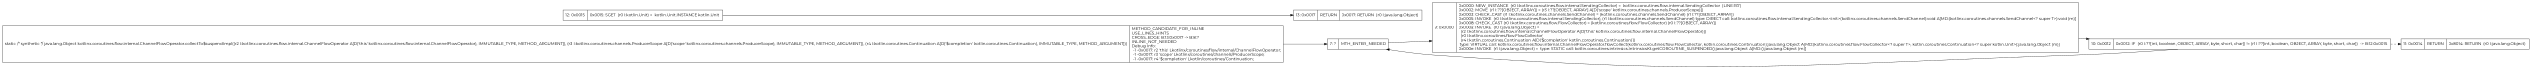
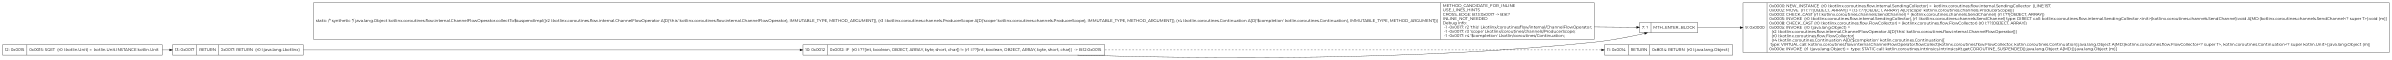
node "13: 0x0017": text "0x0017: RETURN  (r0 I:java.lang.Object)" -> "0x0017: RETURN  (r0 I:java.lang.Lkotlinx)"
edge "9: 0x0000" -> "10: 0x0012": now "13: 0x0017" -> "10: 0x0012"
node "7: ?": text "MTH_ENTER_NEEDED" -> "MTH_ENTER_BLOCK"
